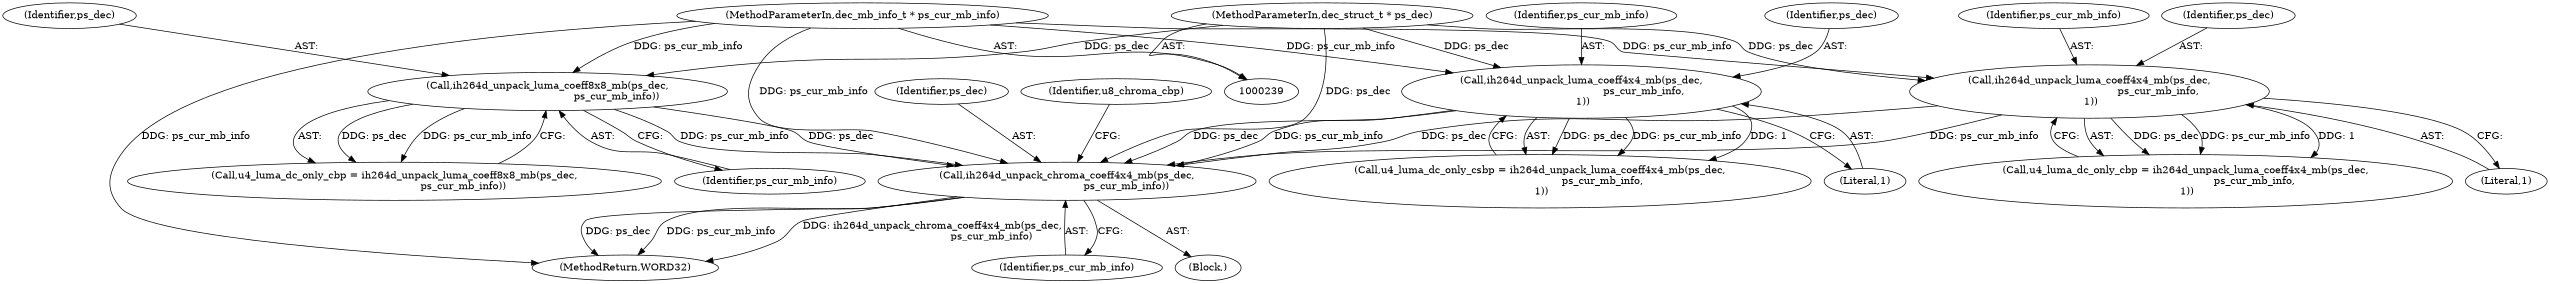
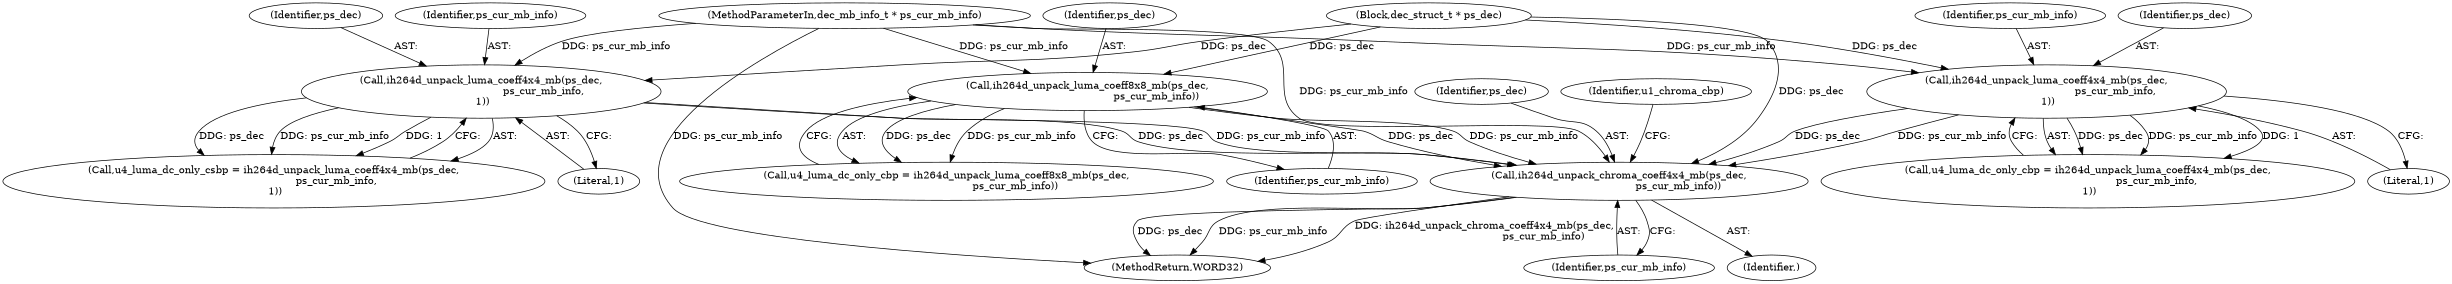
node "(MethodParameterIn,dec_struct_t * ps_dec)": label "(MethodParameterIn,dec_struct_t * ps_dec)" -> "(Block,dec_struct_t * ps_dec)"
node "(Identifier,u8_chroma_cbp)": label "(Identifier,u8_chroma_cbp)" -> "(Identifier,u1_chroma_cbp)"
node "1000239": removed
node "(Block,)": label "(Block,)" -> "(Identifier,)"
